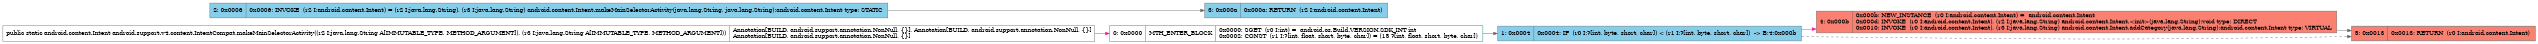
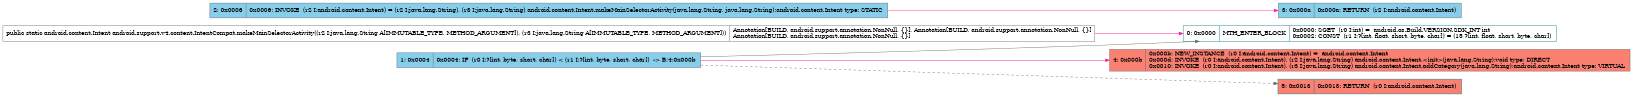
edge "2: 0x0006" -> "3: 0x000a": color gray40 -> deeppink
edge "4: 0x000b" -> "5: 0x0013": removed
edge "0: 0x0000" -> "1: 0x0004": reversed
